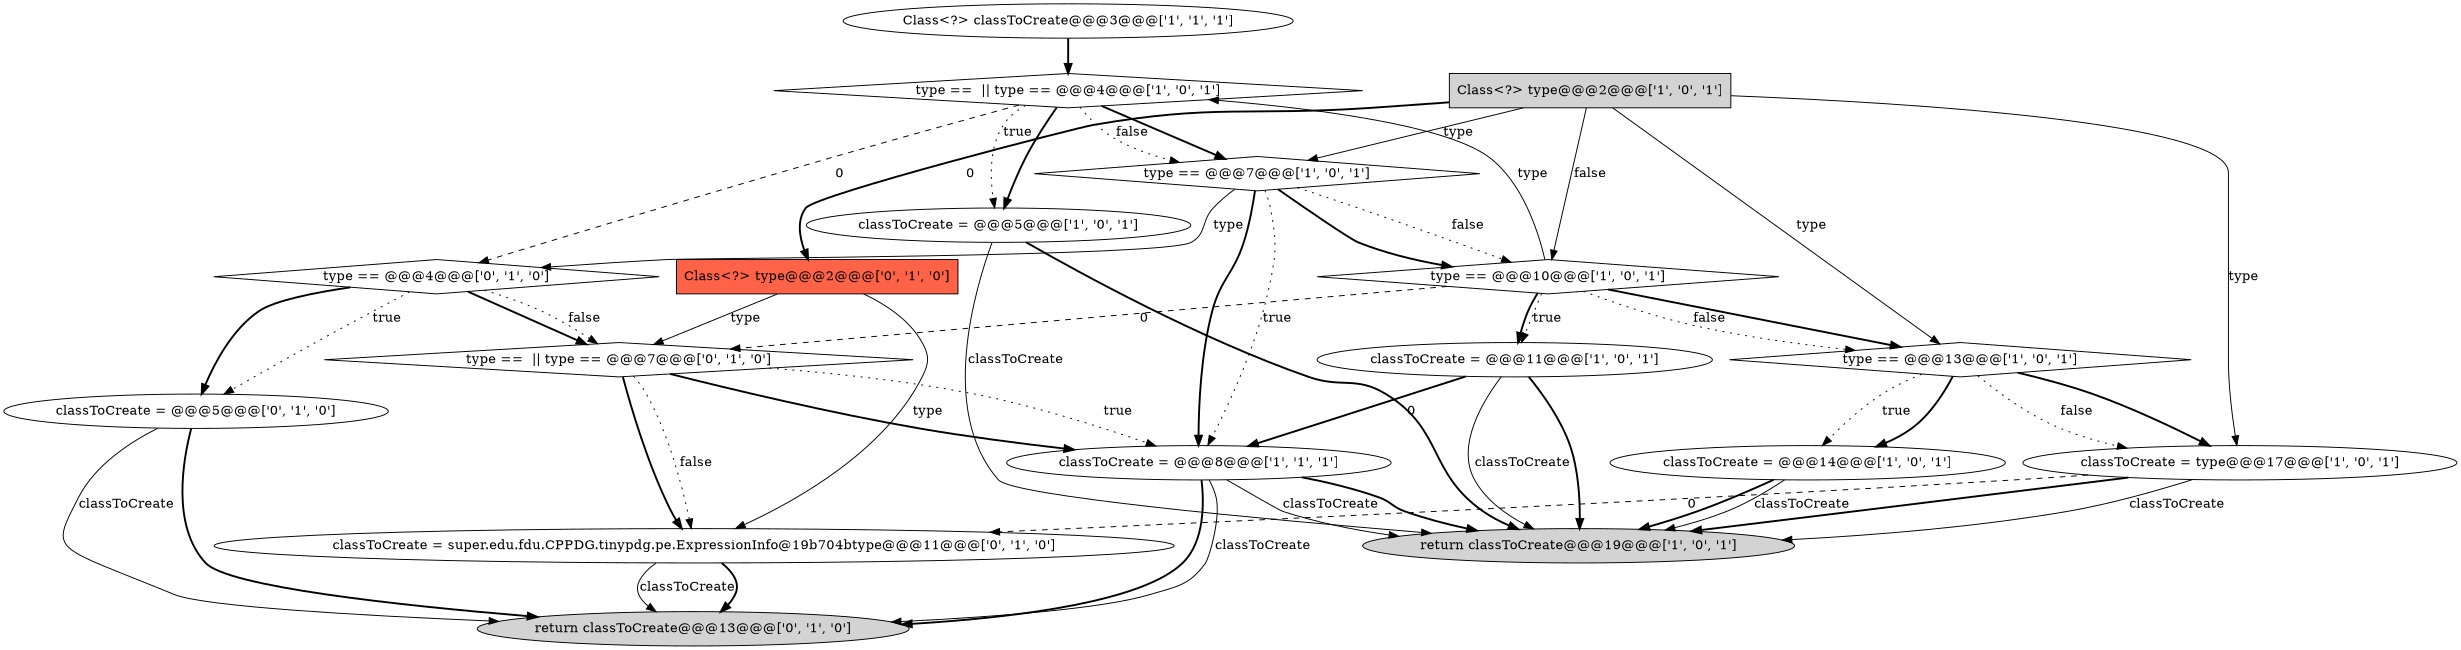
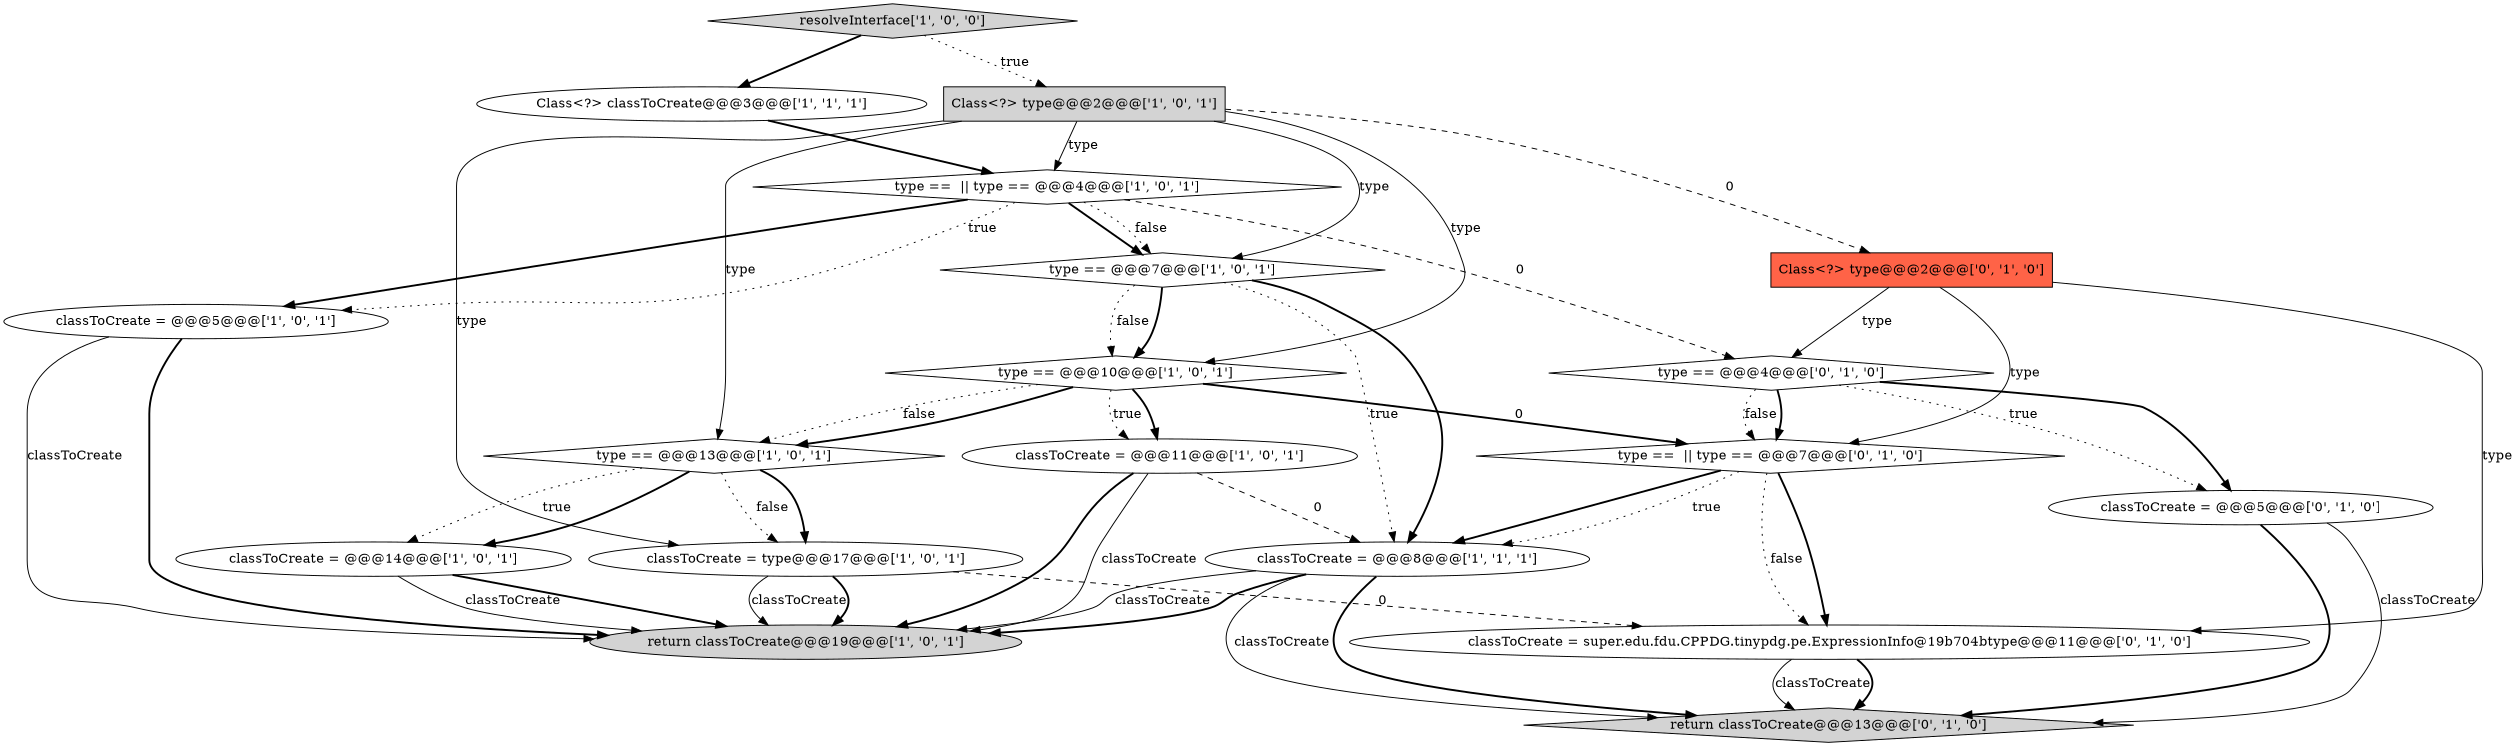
node "resolveInterface['1', '0', '0']": added
edge "Class<?> type@@@2@@@['1', '0', '1']" -> "Class<?> type@@@2@@@['0', '1', '0']": style bold -> dashed
edge "type == @@@10@@@['1', '0', '1']" -> "type ==  || type == @@@4@@@['1', '0', '1']": now "Class<?> type@@@2@@@['1', '0', '1']" -> "type ==  || type == @@@4@@@['1', '0', '1']"
edge "Class<?> type@@@2@@@['1', '0', '1']" -> "type == @@@10@@@['1', '0', '1']": label "false" -> "type"
edge "type == @@@7@@@['1', '0', '1']" -> "type == @@@4@@@['0', '1', '0']": now "Class<?> type@@@2@@@['0', '1', '0']" -> "type == @@@4@@@['0', '1', '0']"
edge "type == @@@10@@@['1', '0', '1']" -> "type ==  || type == @@@7@@@['0', '1', '0']": style dashed -> bold
edge "classToCreate = @@@11@@@['1', '0', '1']" -> "classToCreate = @@@8@@@['1', '1', '1']": style bold -> dashed
node "return classToCreate@@@13@@@['0', '1', '0']": shape ellipse -> diamond
